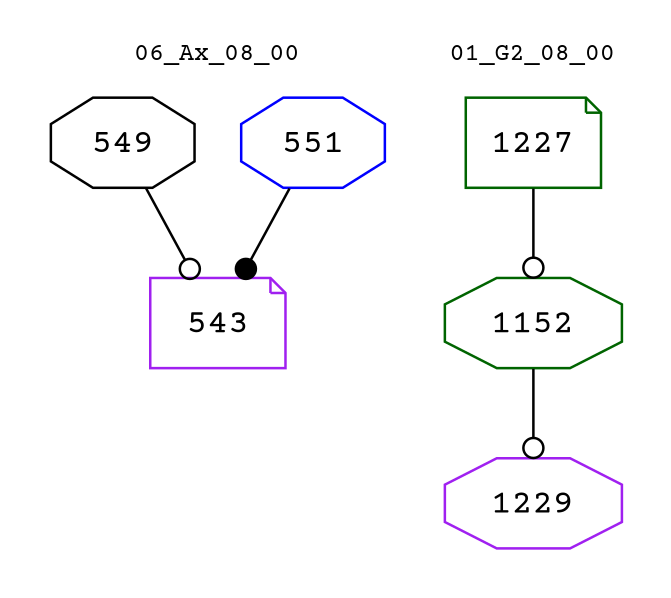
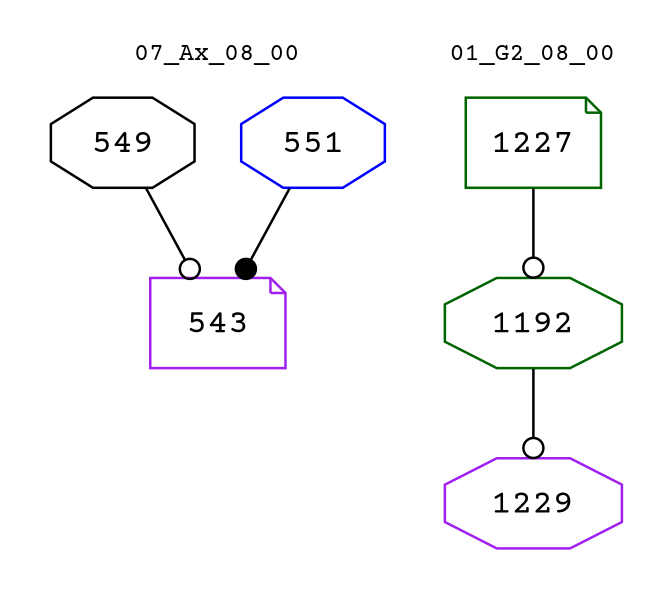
cluster "06_Ax_08_00": label "06_Ax_08_00" -> "07_Ax_08_00"
node "1152": label "1152" -> "1192"
